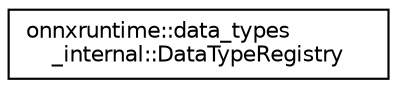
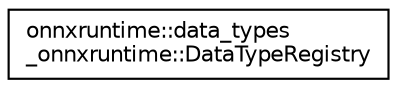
node "onnxruntime::data_types _internal::DataTypeRegistry": label "onnxruntime::data_types _internal::DataTypeRegistry" -> "onnxruntime::data_types _onnxruntime::DataTypeRegistry"
